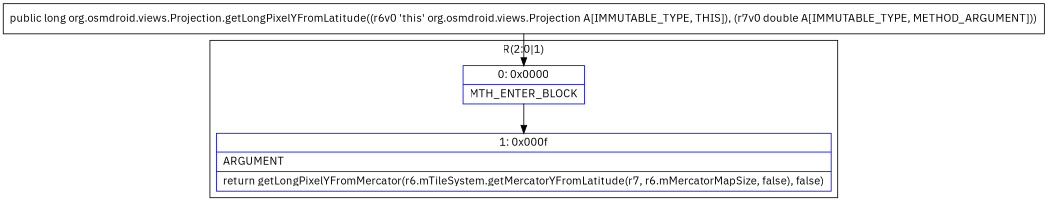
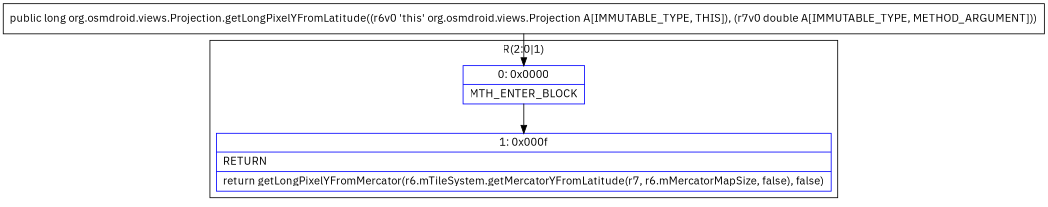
node "1: 0x000f": text "ARGUMENT" -> "RETURN"
